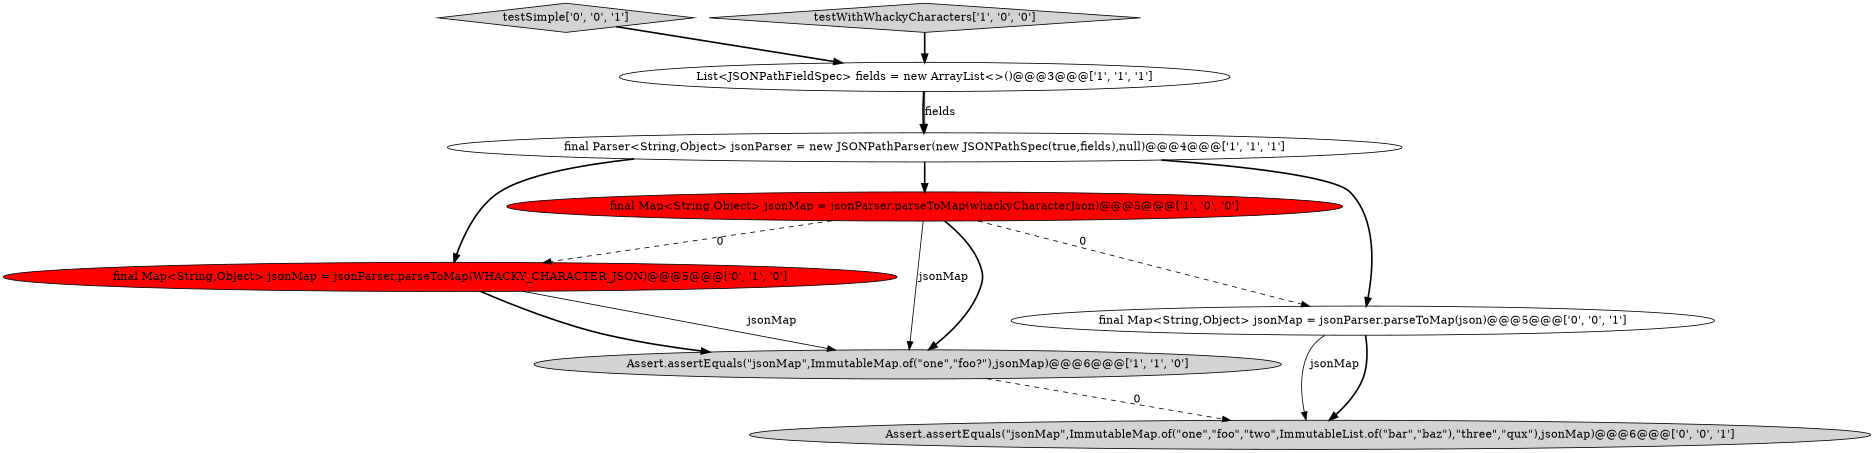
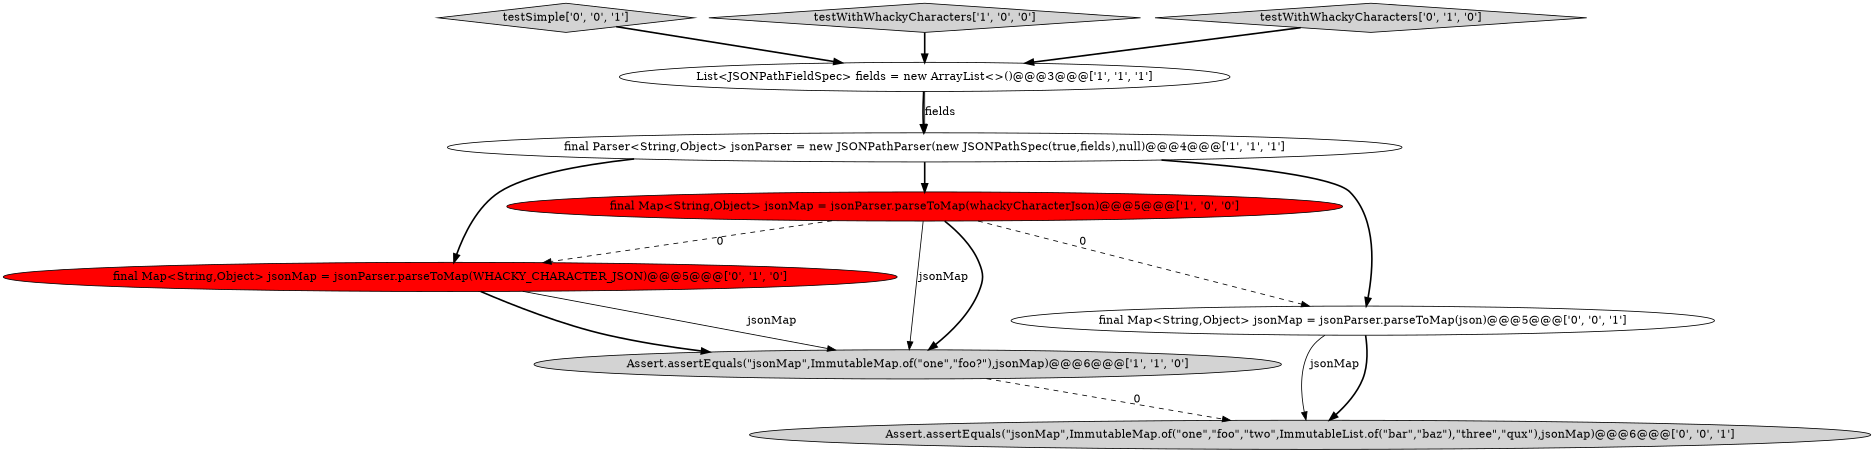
node "testWithWhackyCharacters['0', '1', '0']": added
